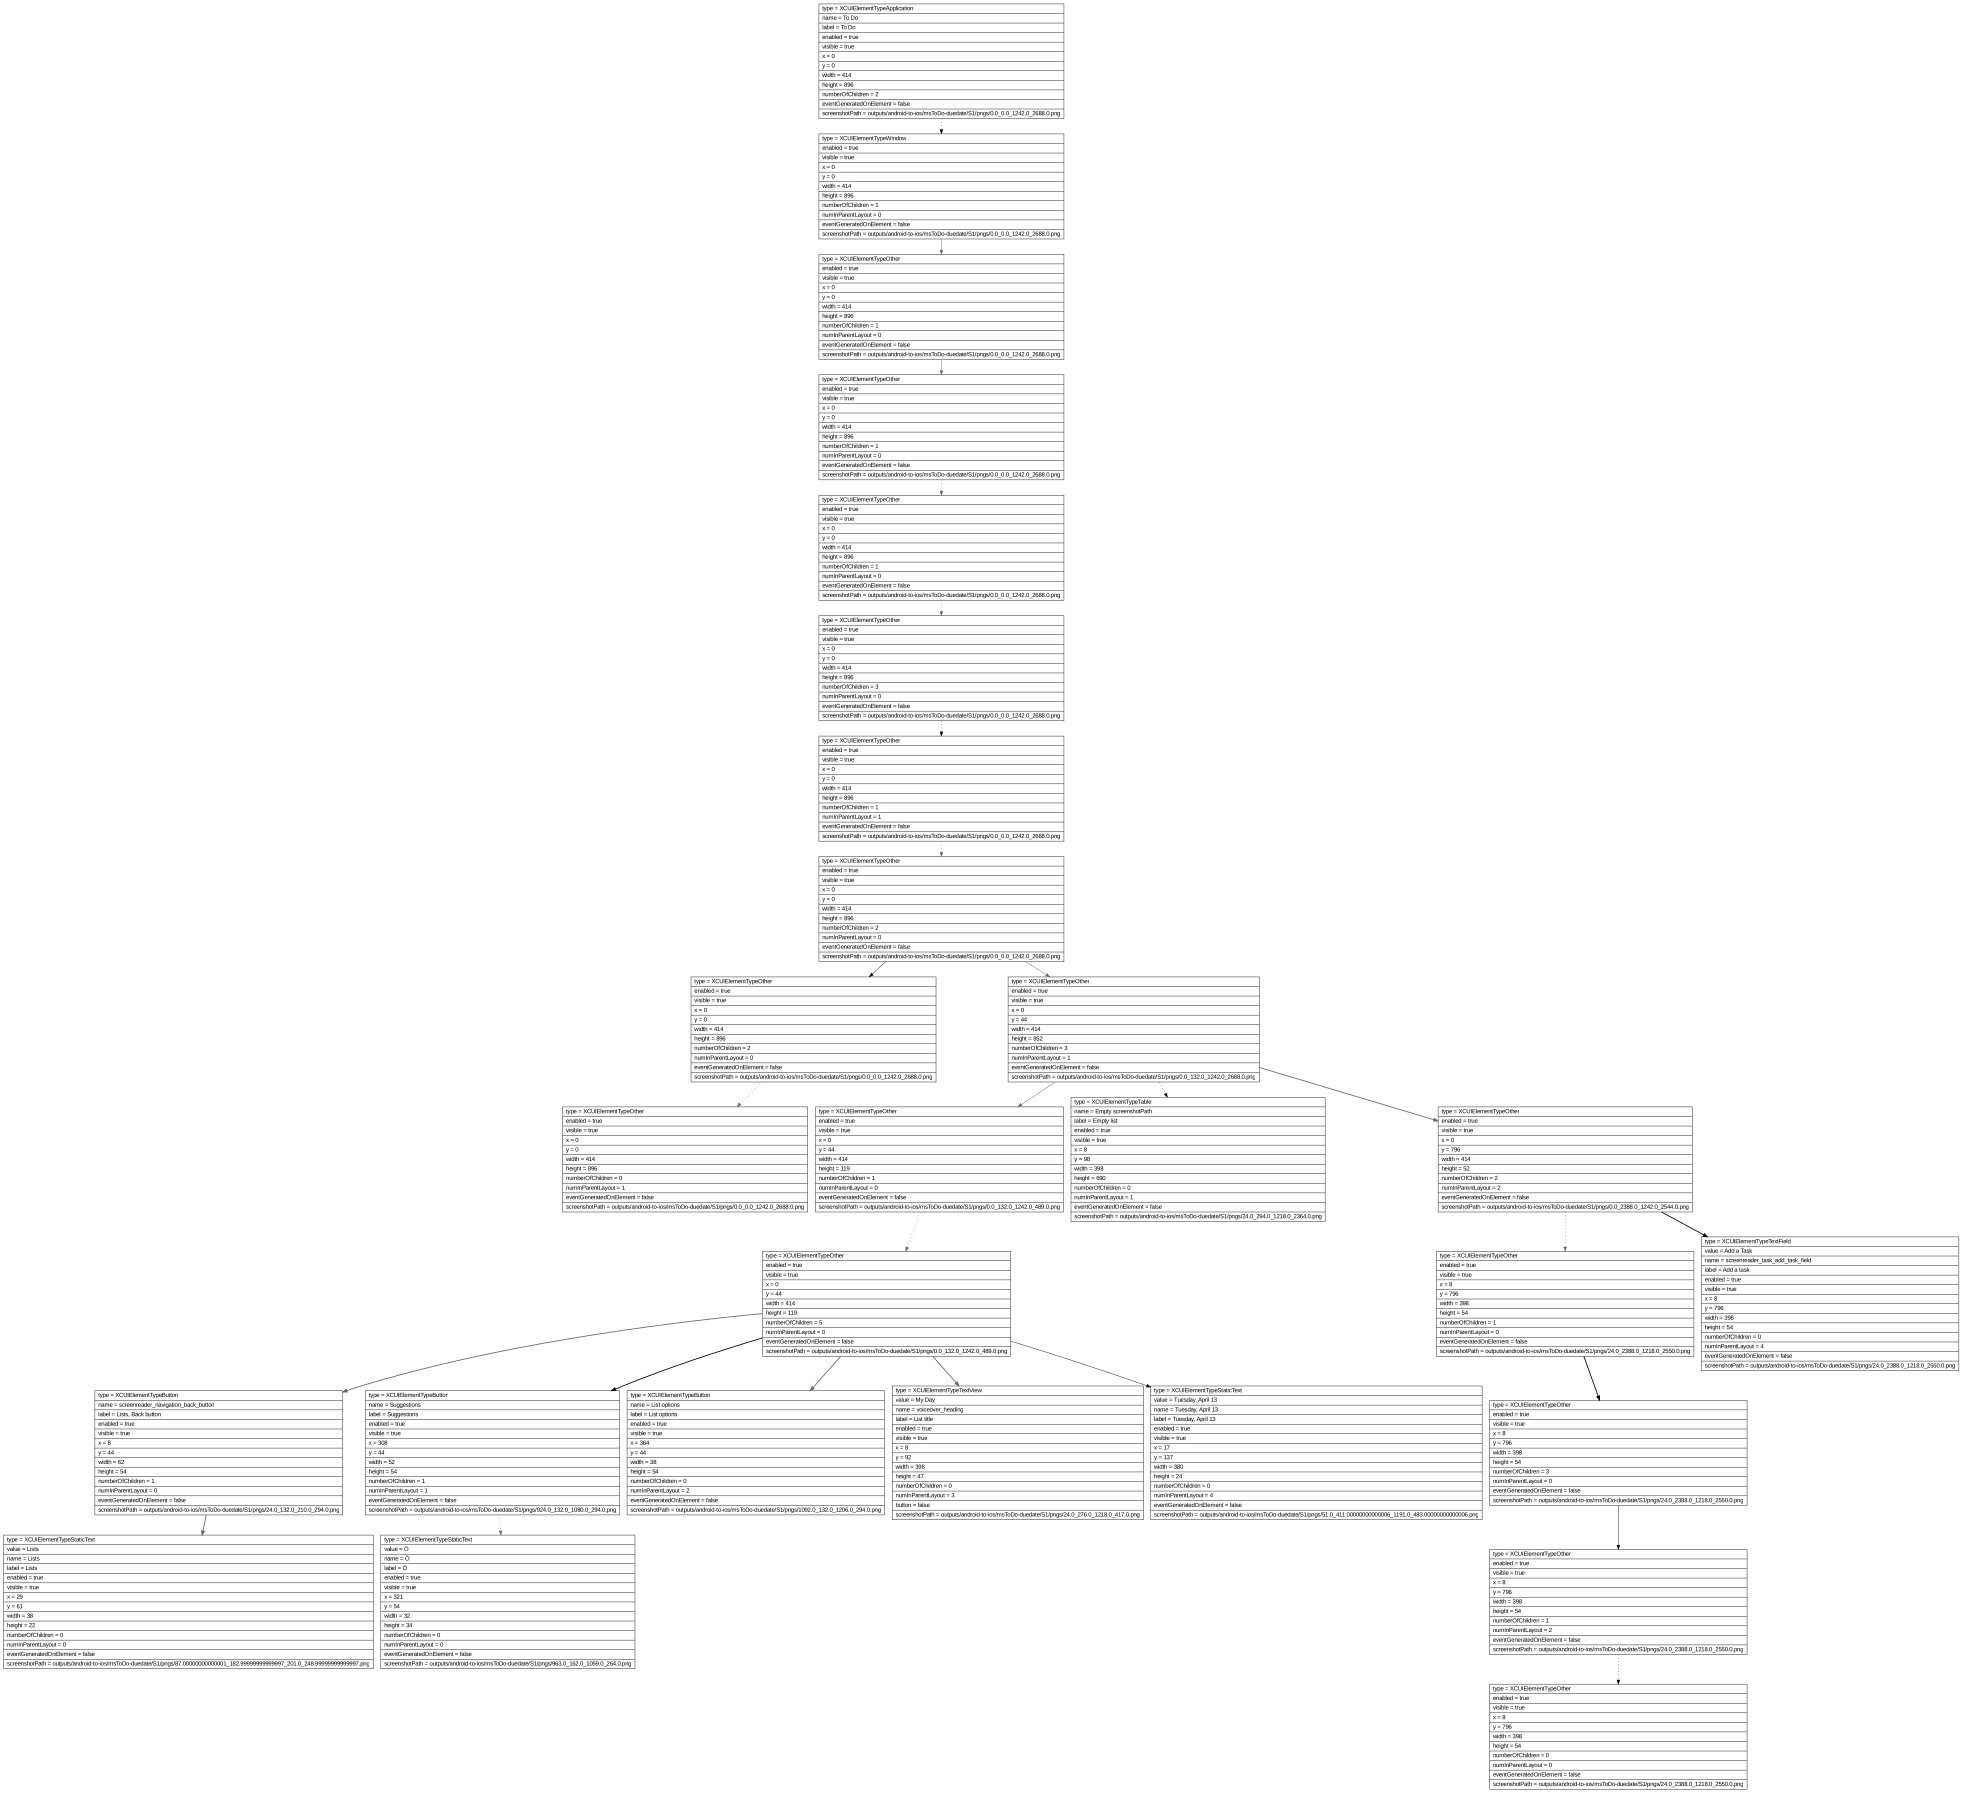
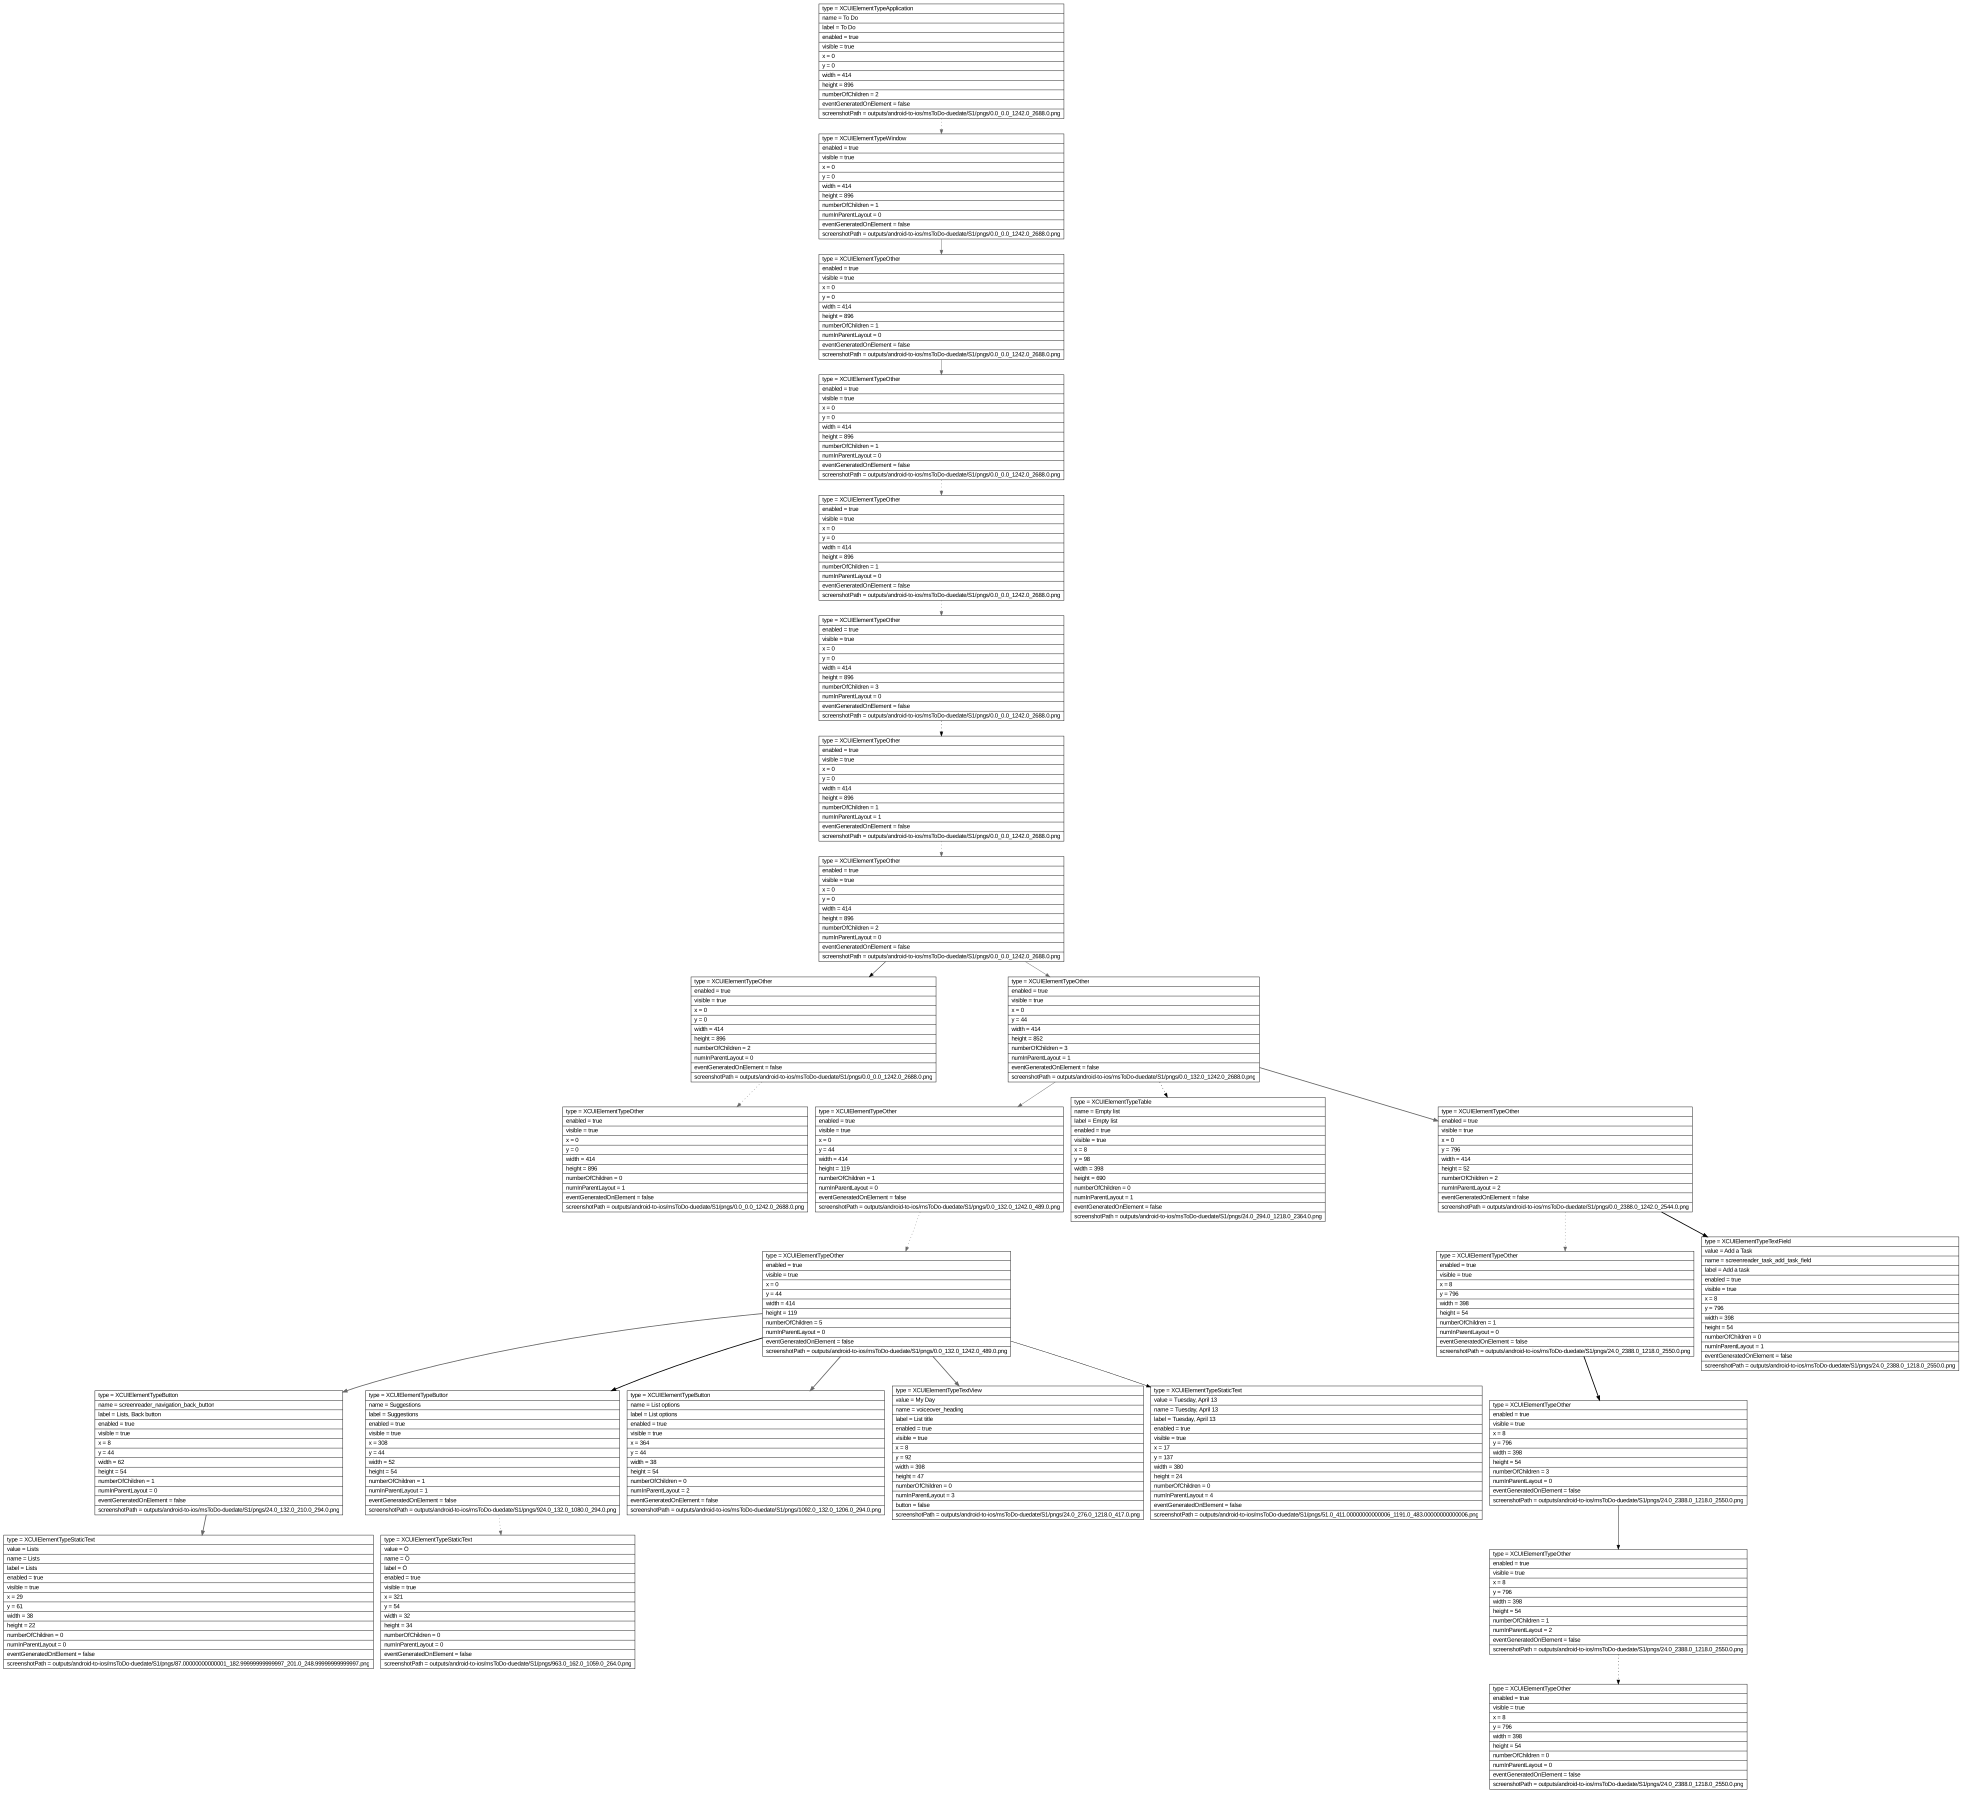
edge "type = XCUIElementTypeApplication" -> "type = XCUIElementTypeWindow": color black -> gray40
node "type = XCUIElementTypeTable": text "name = Empty screenshotPath" -> "name = Empty list"
node "type = XCUIElementTypeTextField": text "numInParentLayout = 4" -> "numInParentLayout = 1"
